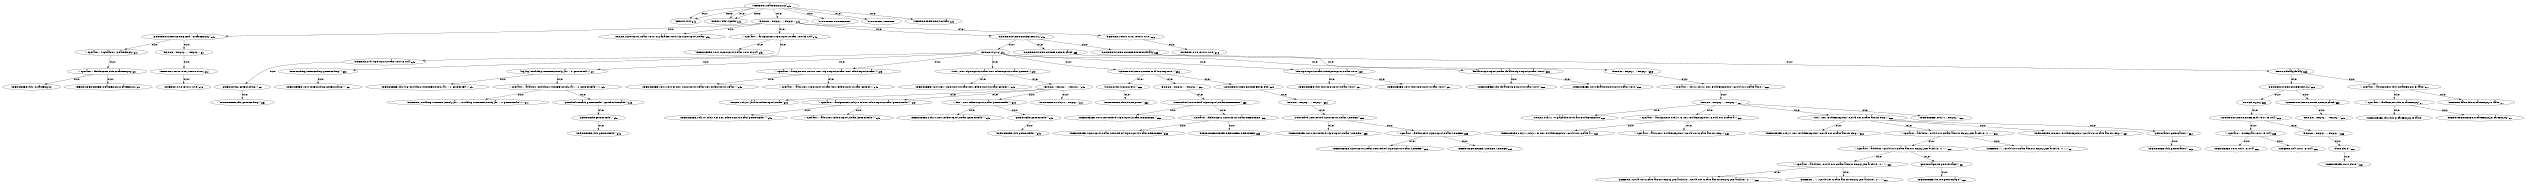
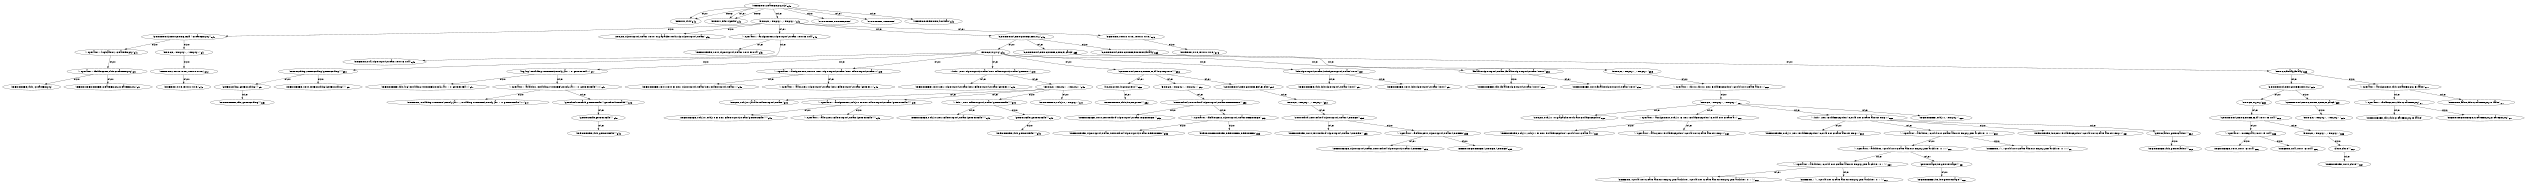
edge "(LITERAL,null,ZipOutputStream zOut = null)" -> "(getEncoding,getEncoding())": now "(setEncoding,setEncoding(getEncoding()))" -> "(getEncoding,getEncoding())"
